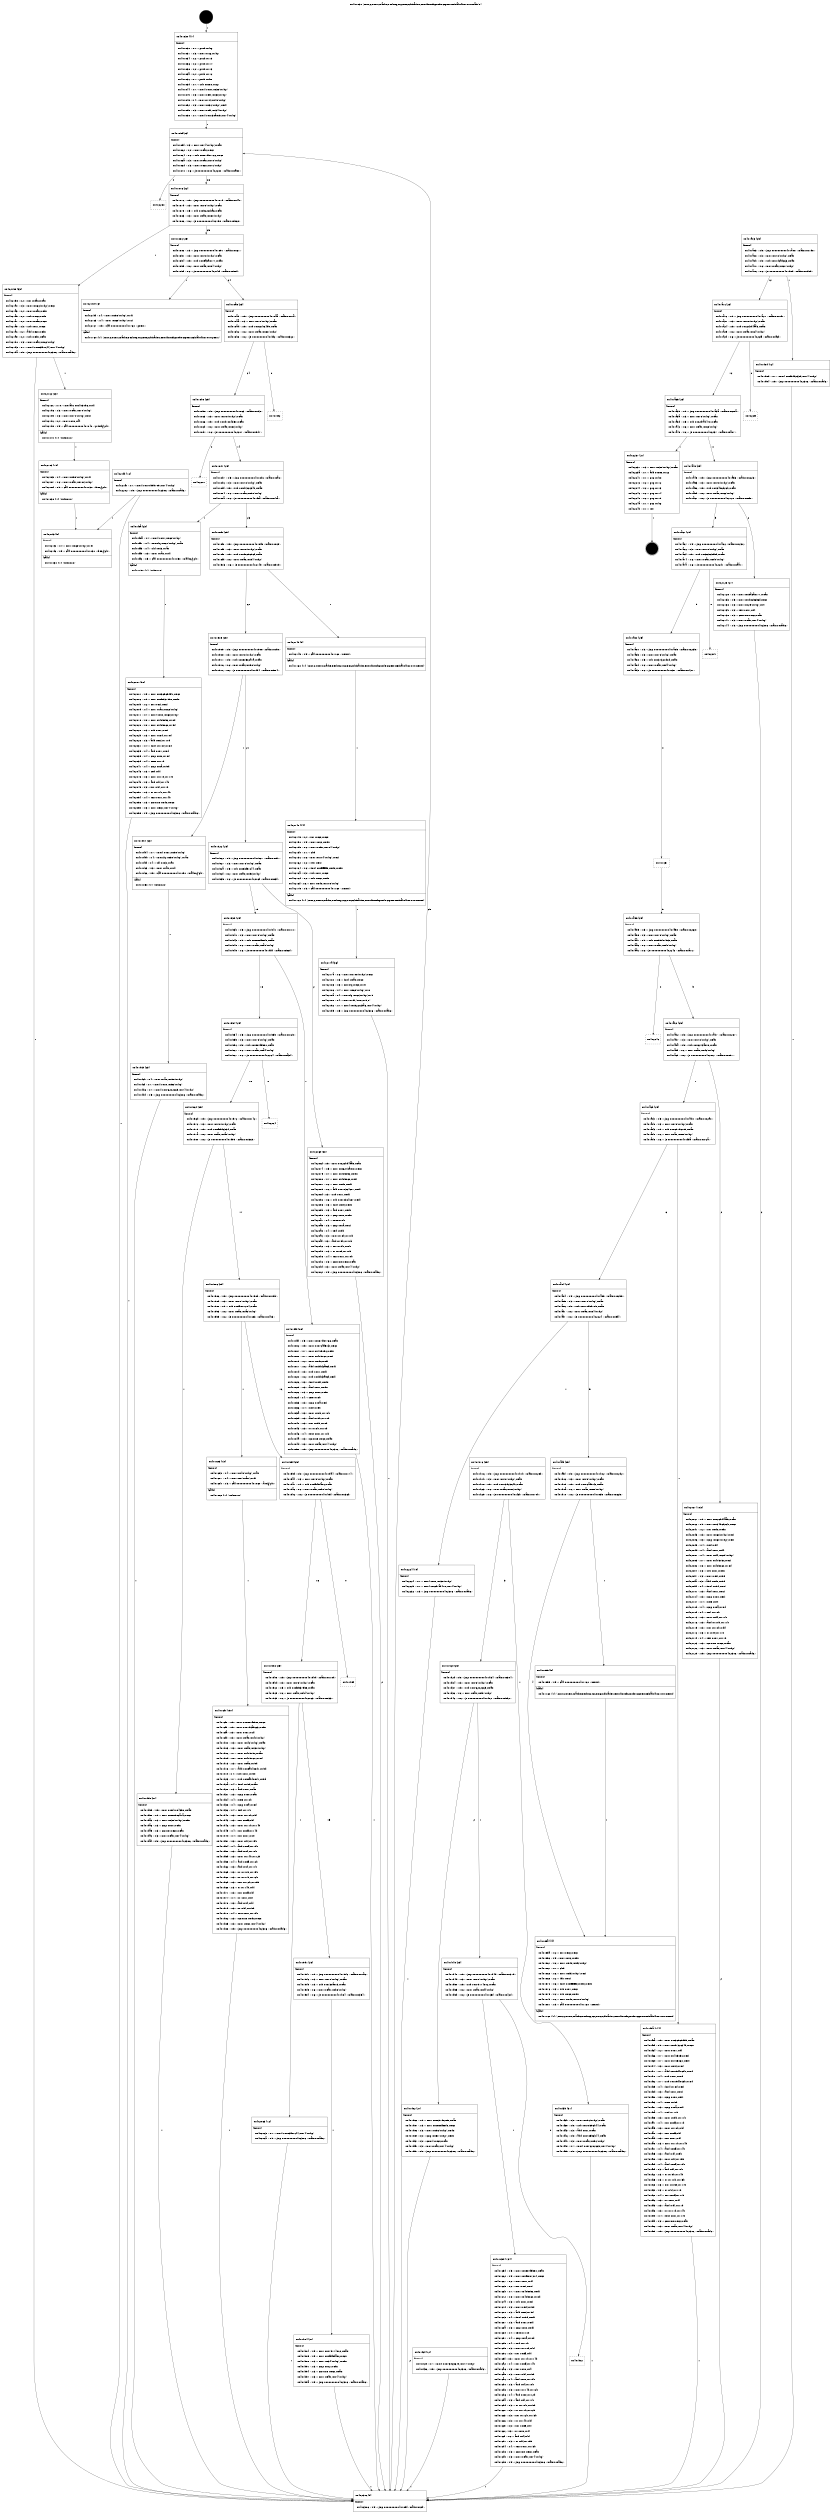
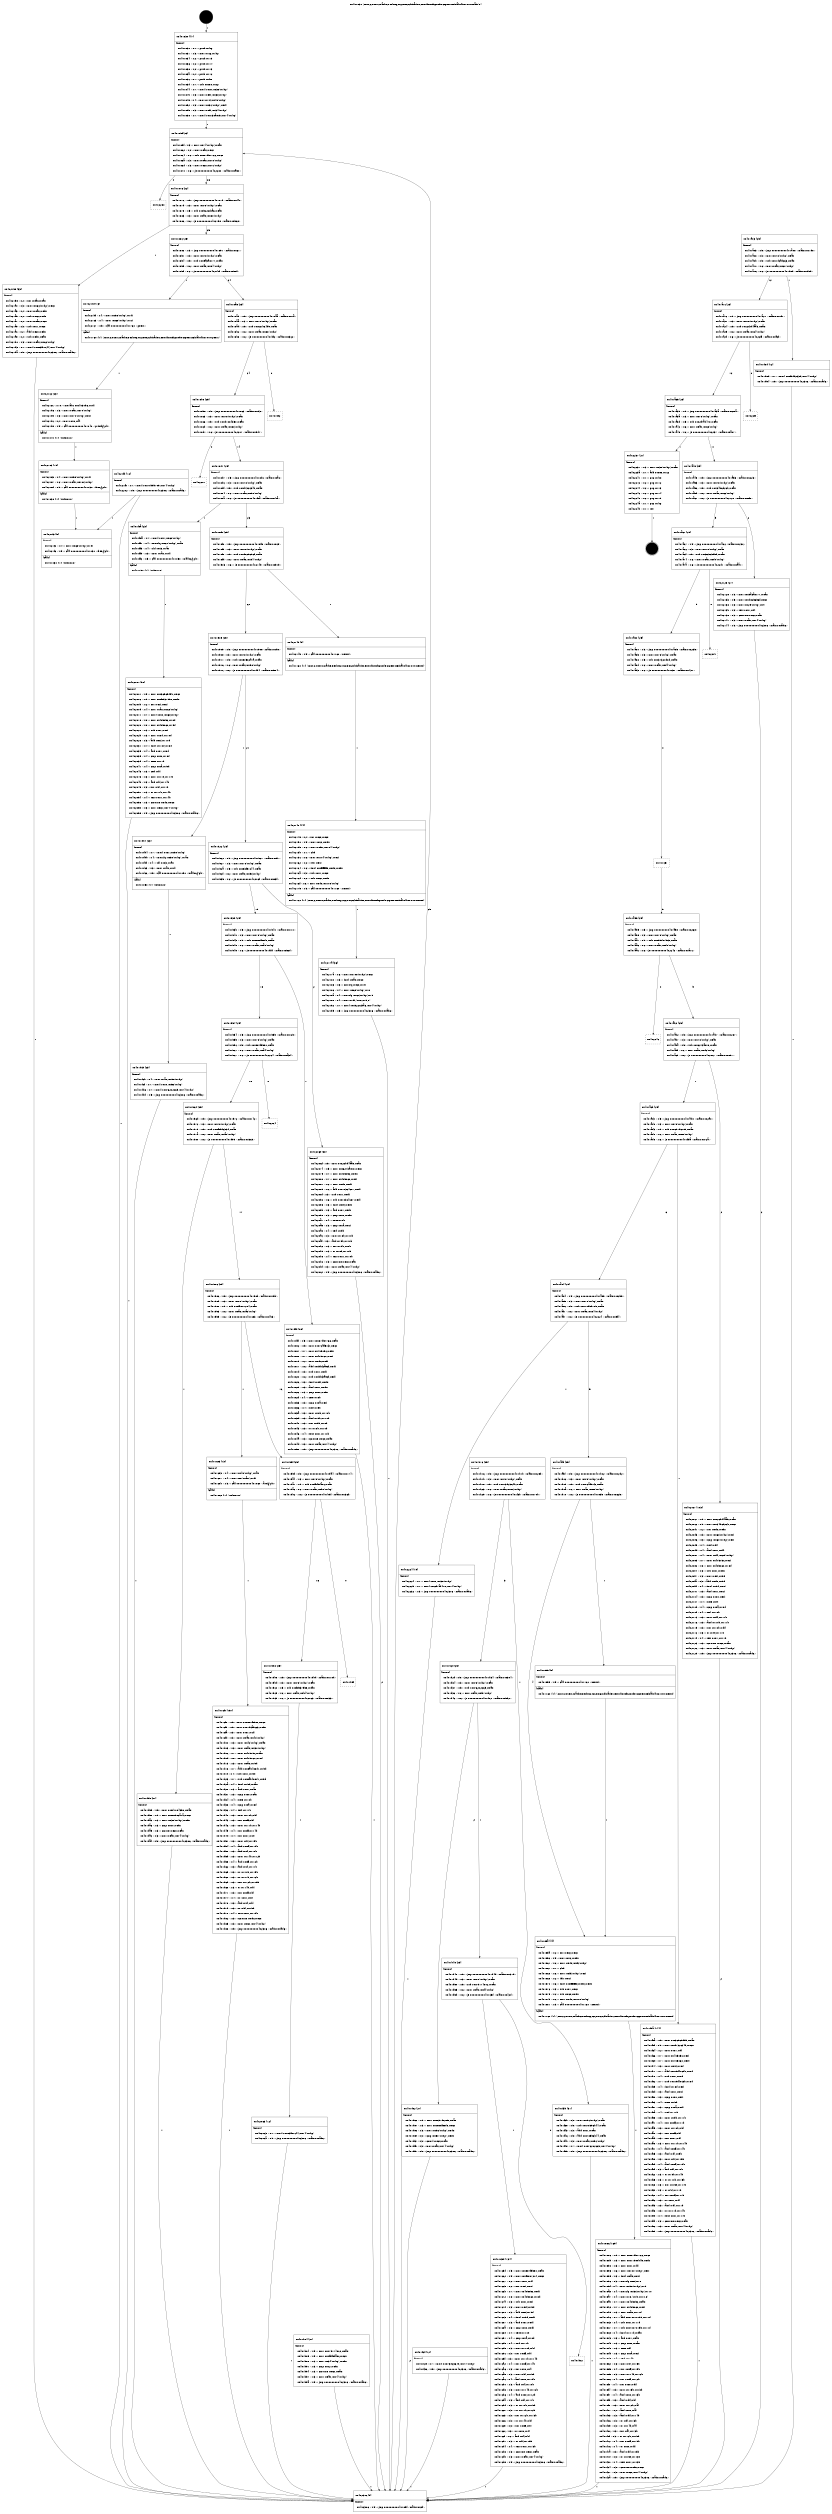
edge "0x40219e [33]" -> "0x4021cc [23]": now "0x4021bf [13]" -> "0x4021cc [23]"
node "0x4019d1 [25]": removed
node "0x401e86 [169]": added
